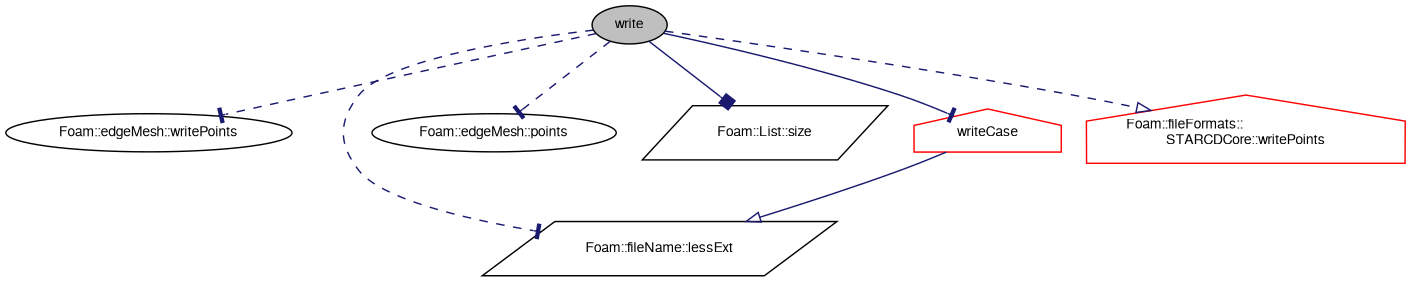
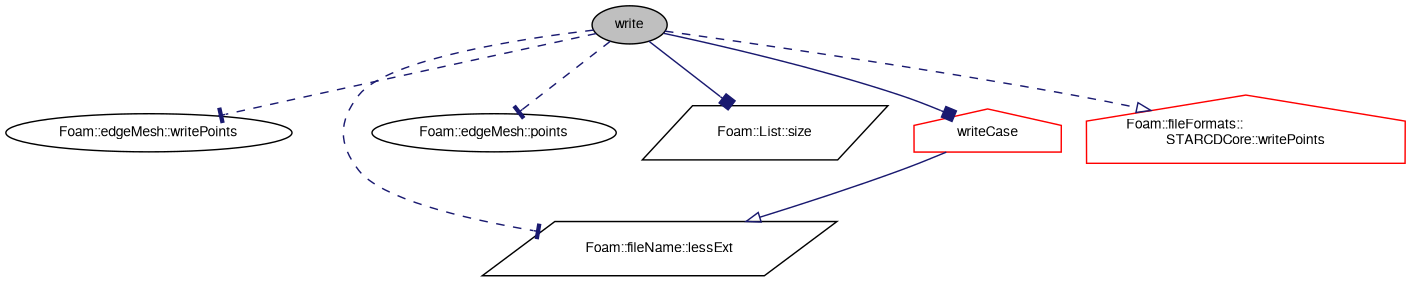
edge "write" -> "writeCase": arrowhead tee -> box
